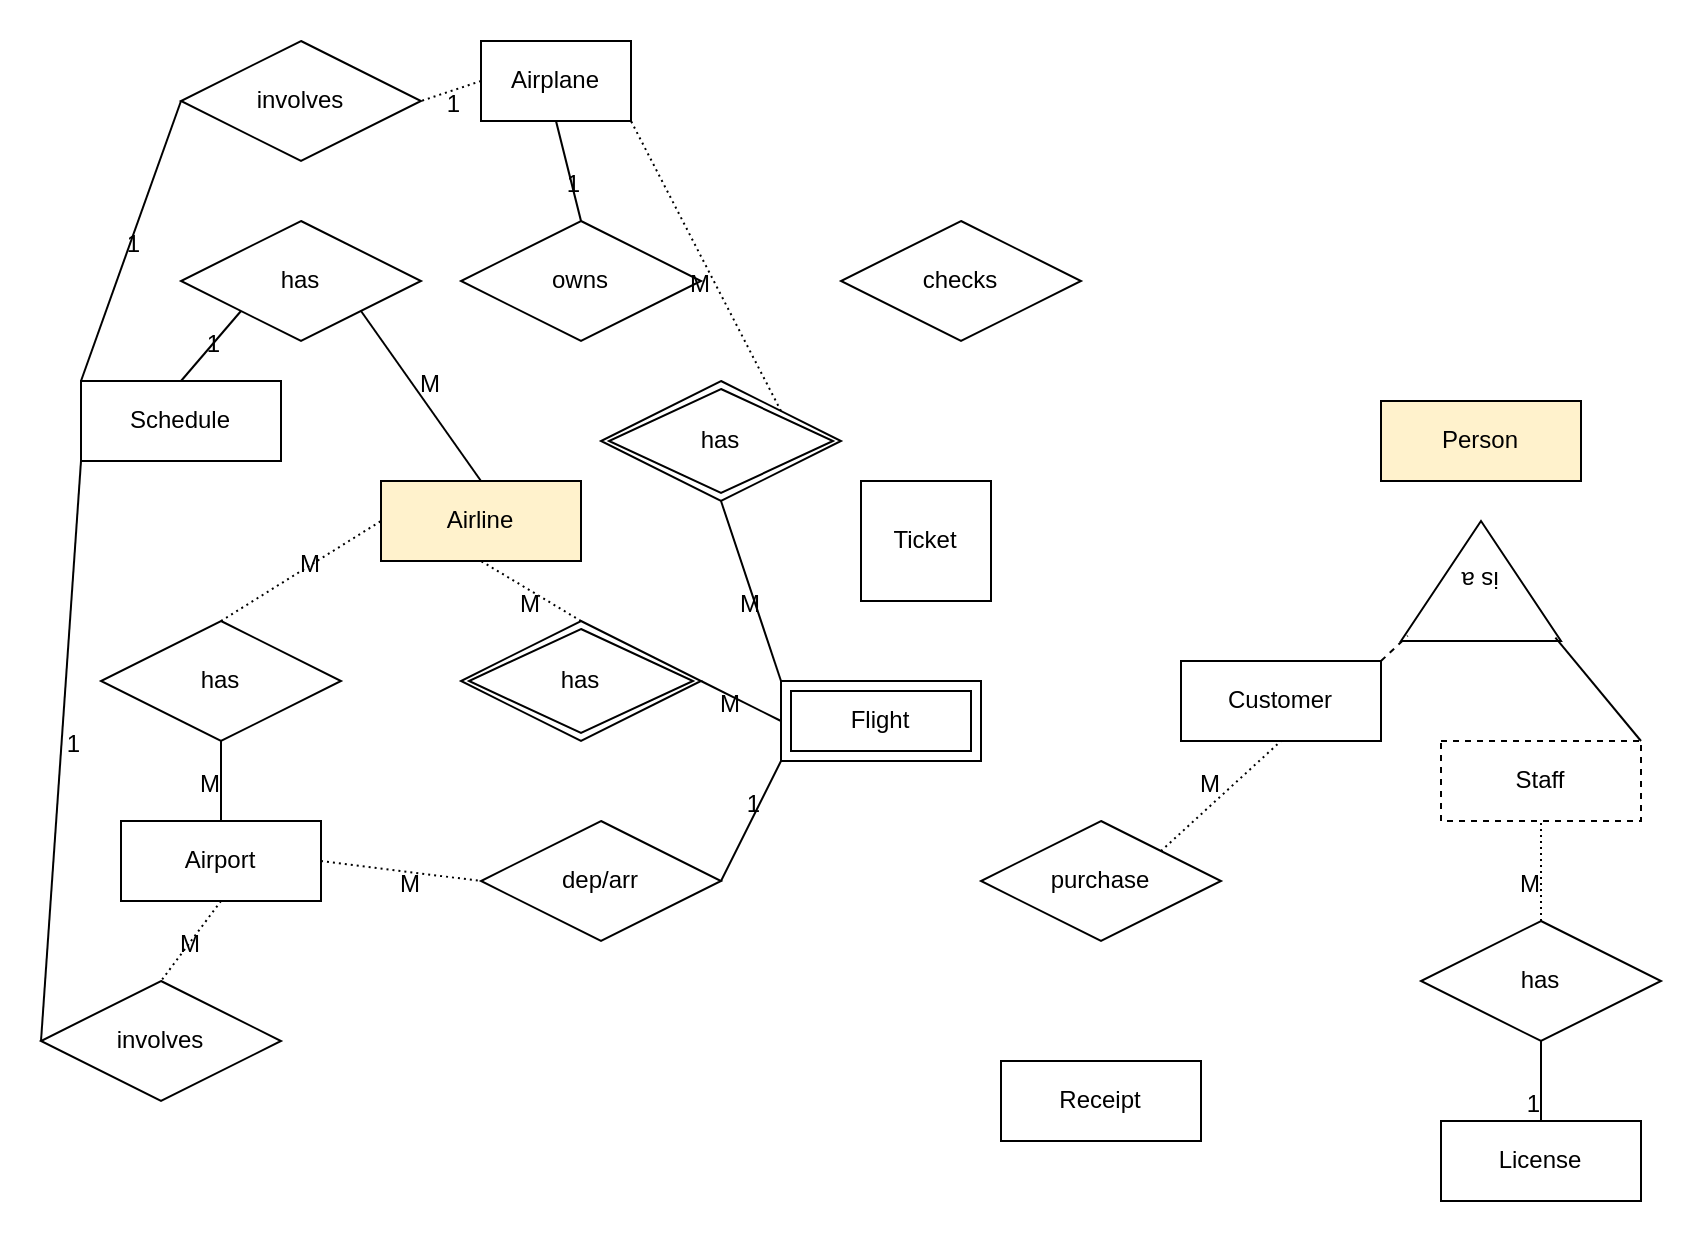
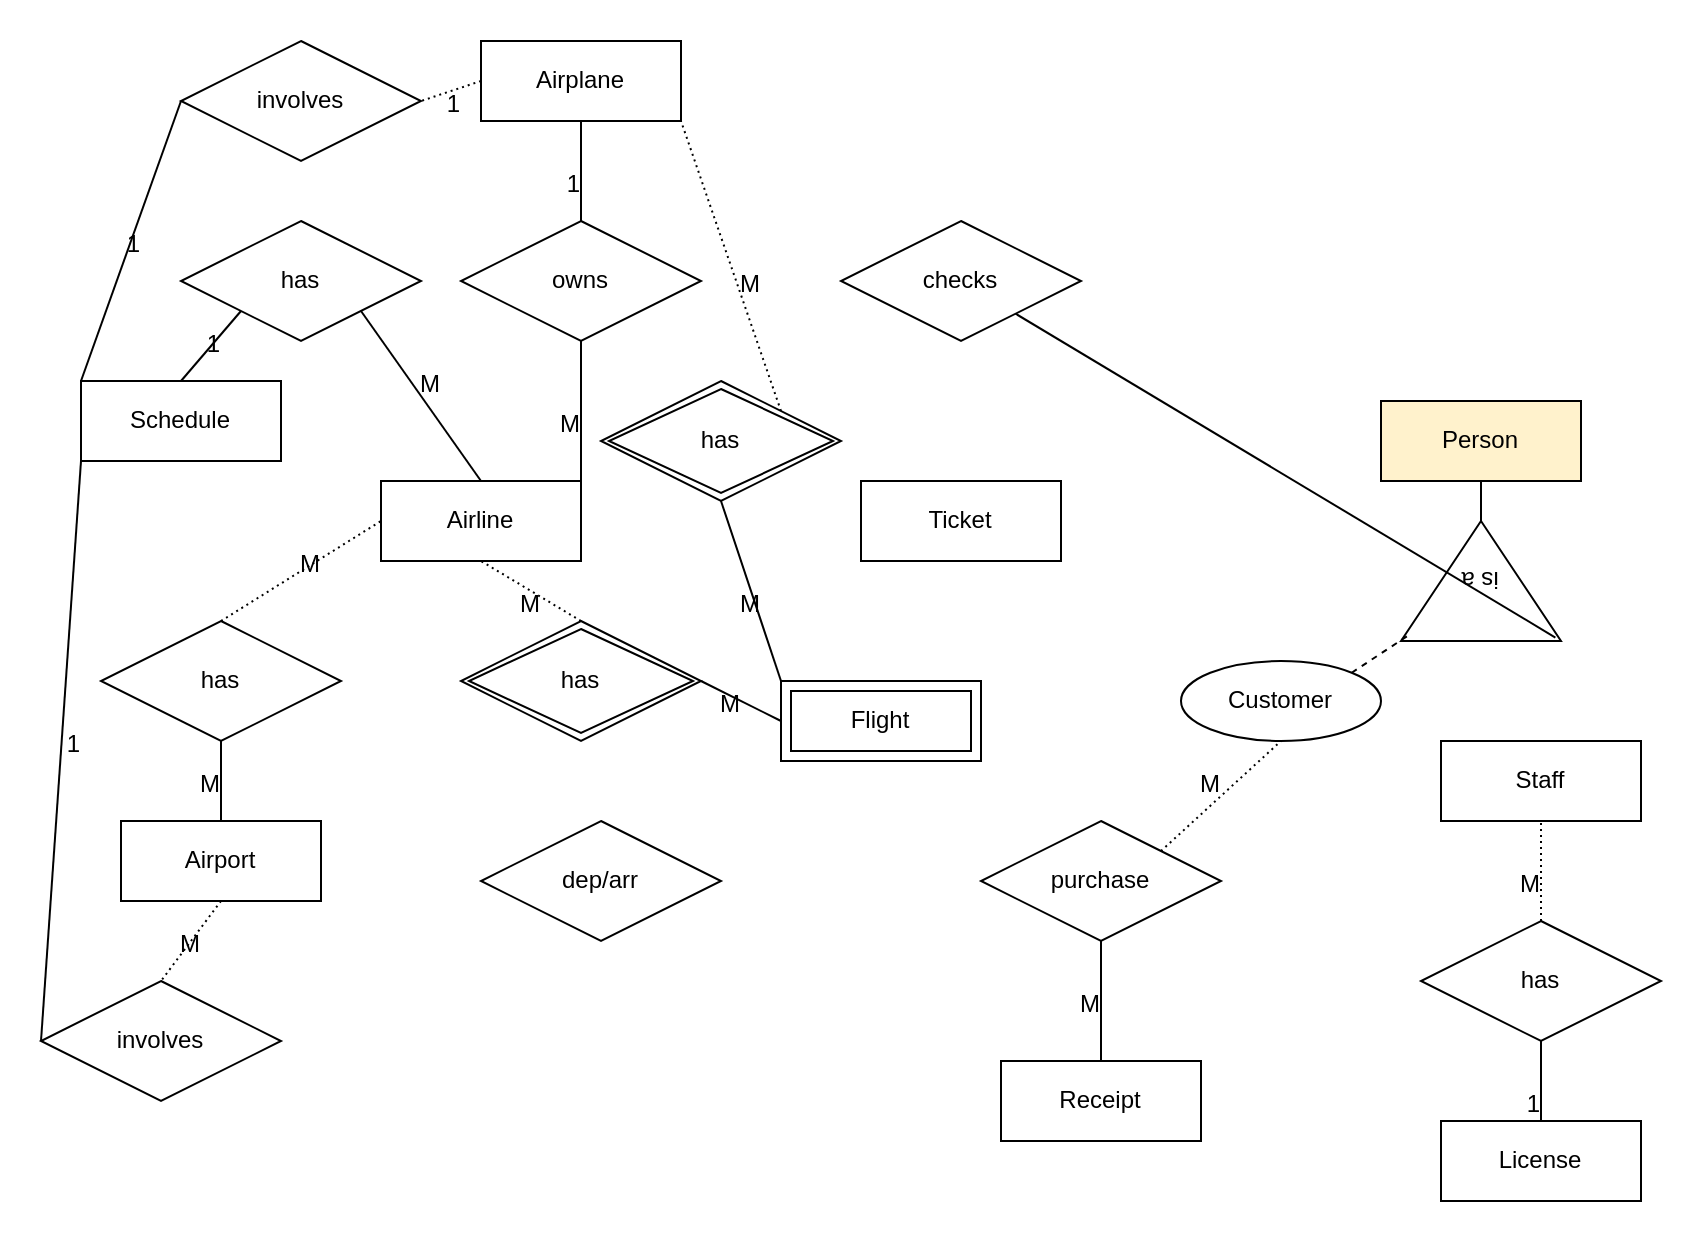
node "Airplane": size 150x80 -> 200x80
edge "owns" -- "Airline": added, label "M"
edge "Person" -- "is a": added
node "Airline": fillcolor #fff2cc -> #ffffff
node "Ticket": size 130x120 -> 200x80
edge "is a" -- "Staff": now "is a" -- "checks"
node "Customer": shape rectangle -> ellipse
node "Staff": style dashed -> solid
edge "Flight" -- "dep/arr": removed, label "1"
edge "Airport" -- "dep/arr": removed, label "M"
edge "purchase" -- "Receipt": added, label "M"
